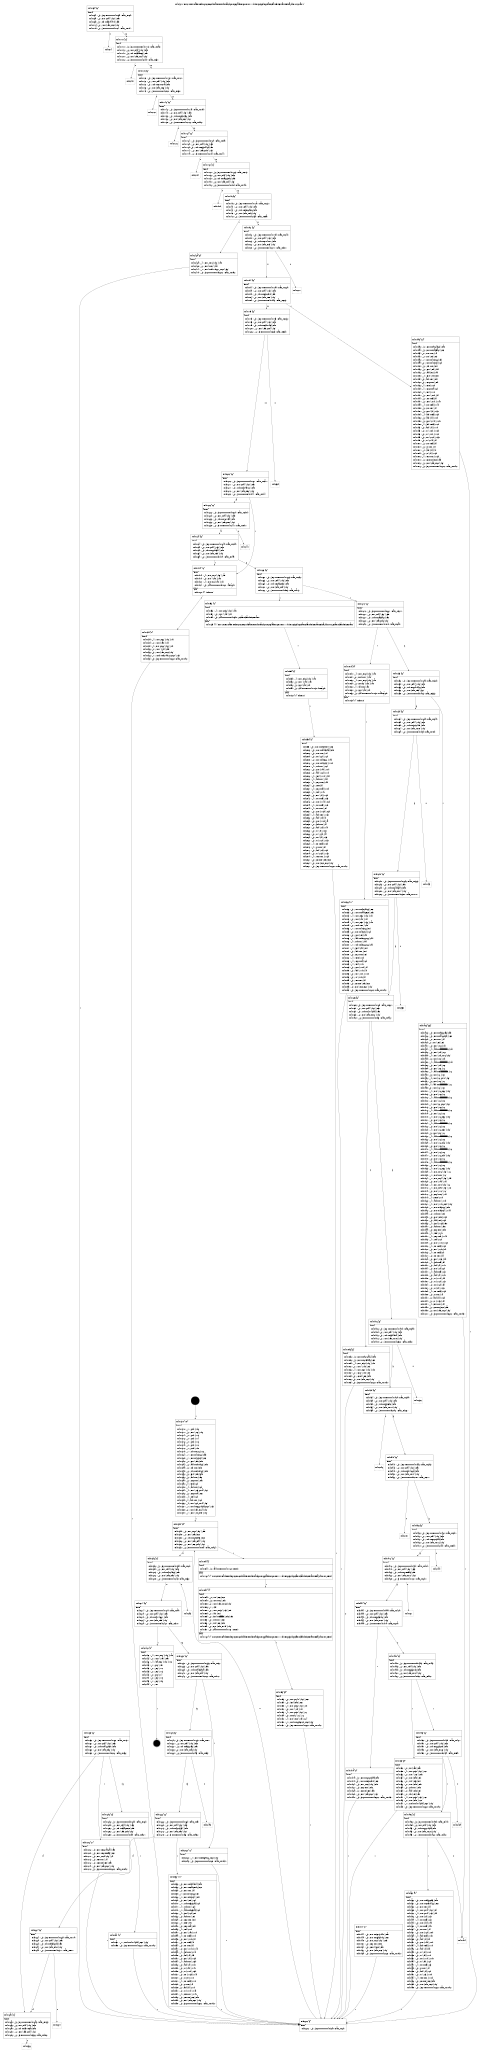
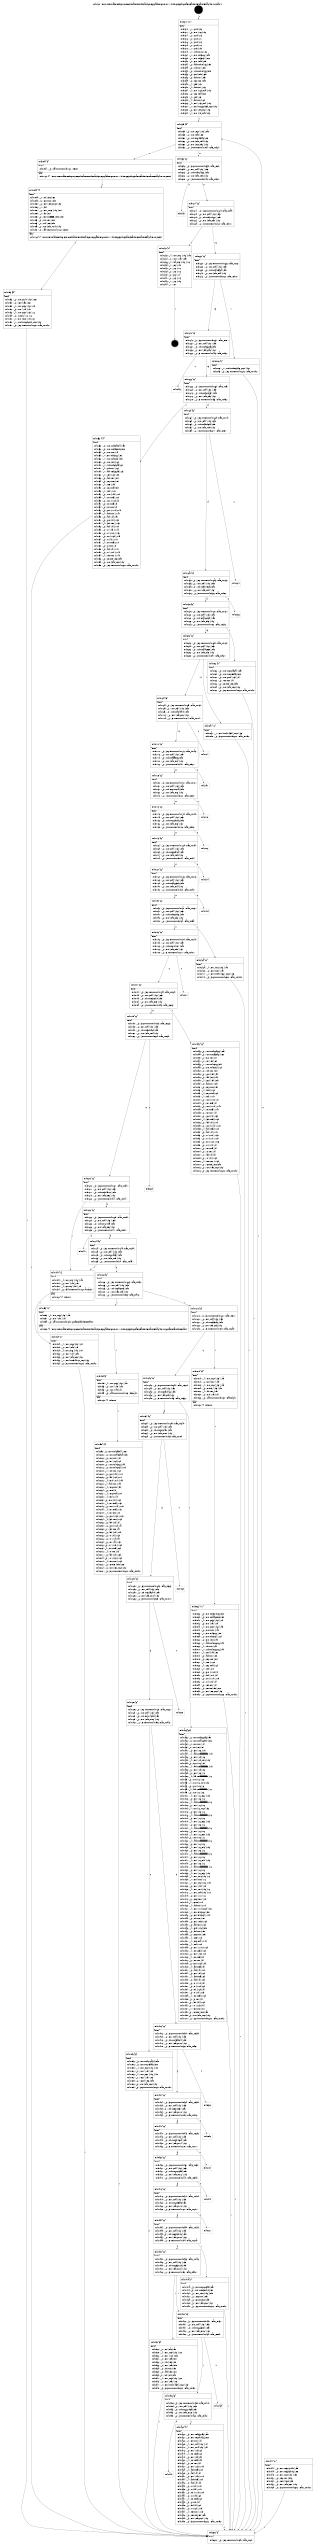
edge "0x4016d8 [28]" -> "0x4016f4 [28]": added, label "12"
edge "0x401ac3 [323]" -> "0x401a04": now "0x401ac3 [323]" -> "0x402602 [5]"
edge "0x4016bc [28]" -> "0x4016a0 [28]": reversed
